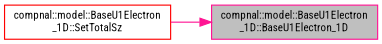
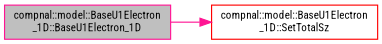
edge "compnal::model::BaseU1Electron _1D::SetTotalSz" -> "compnal::model::BaseU1Electron _1D::BaseU1Electron_1D": reversed
